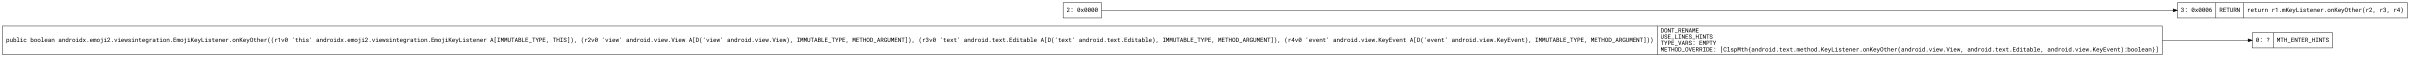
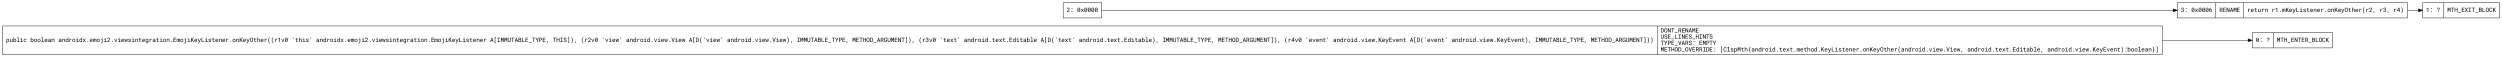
node "3: 0x0006": text "RETURN" -> "RENAME"
node "1: ?": added
node "0: ?": text "MTH_ENTER_HINTS" -> "MTH_ENTER_BLOCK"
